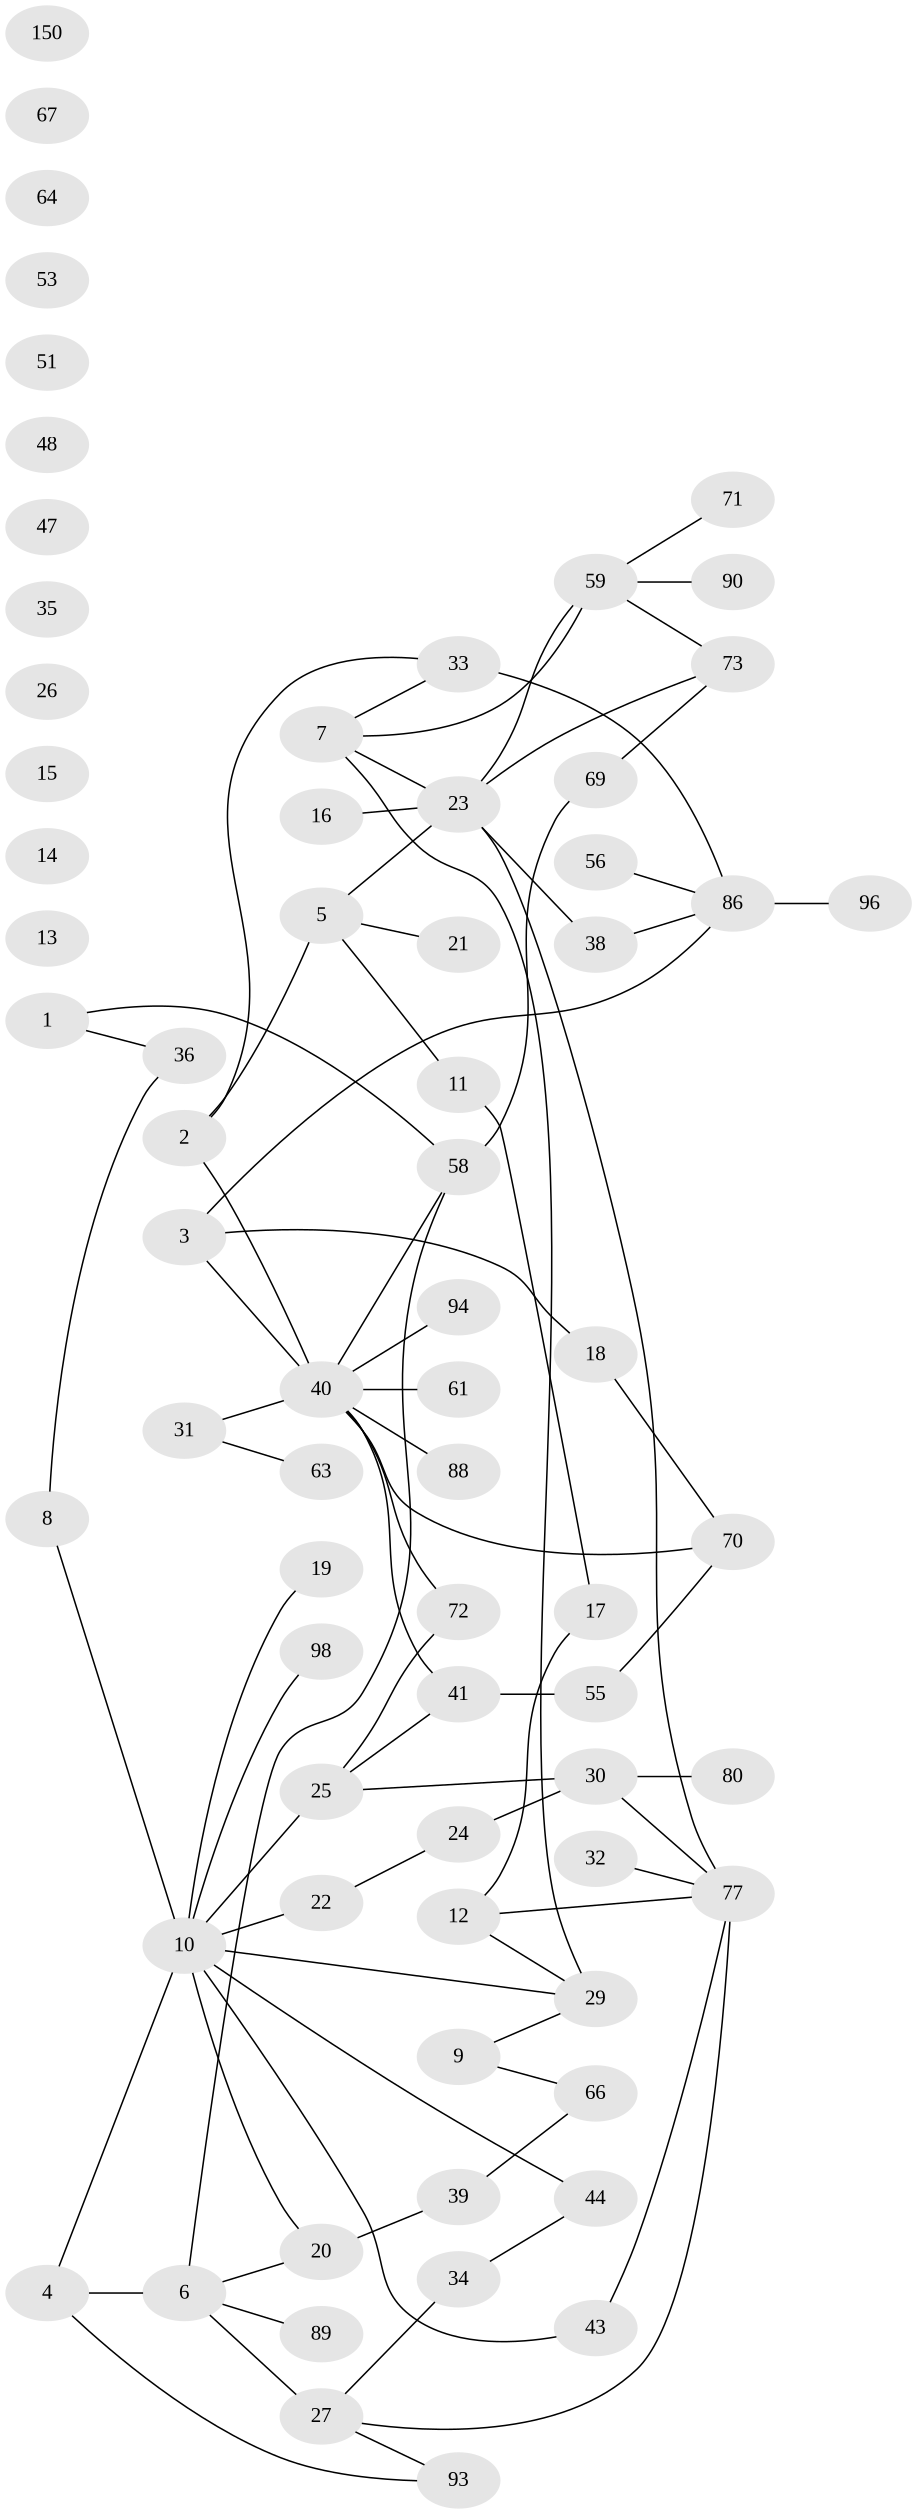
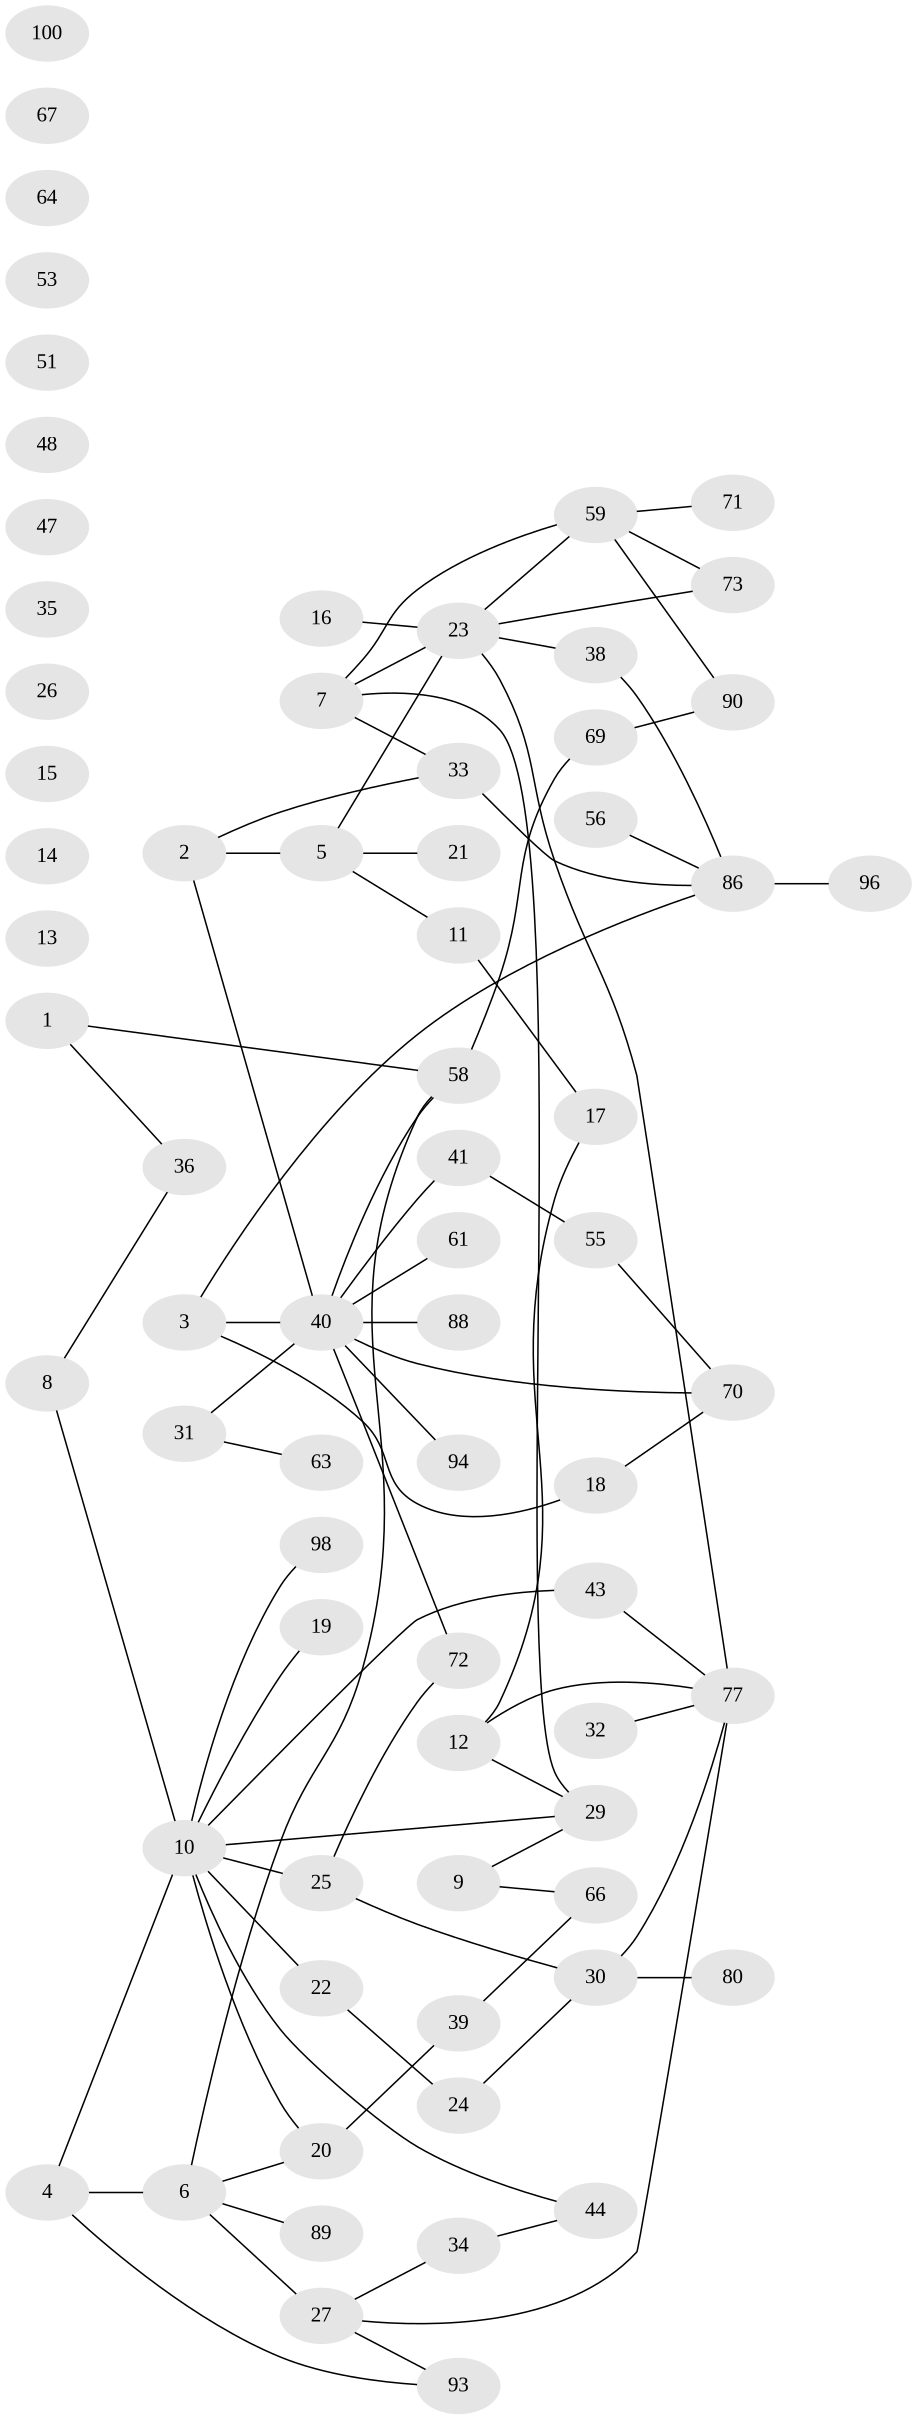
node "150": label "150" -> "100"
edge "73" -- "69": now "90" -- "69"
edge "41" -- "25": removed
